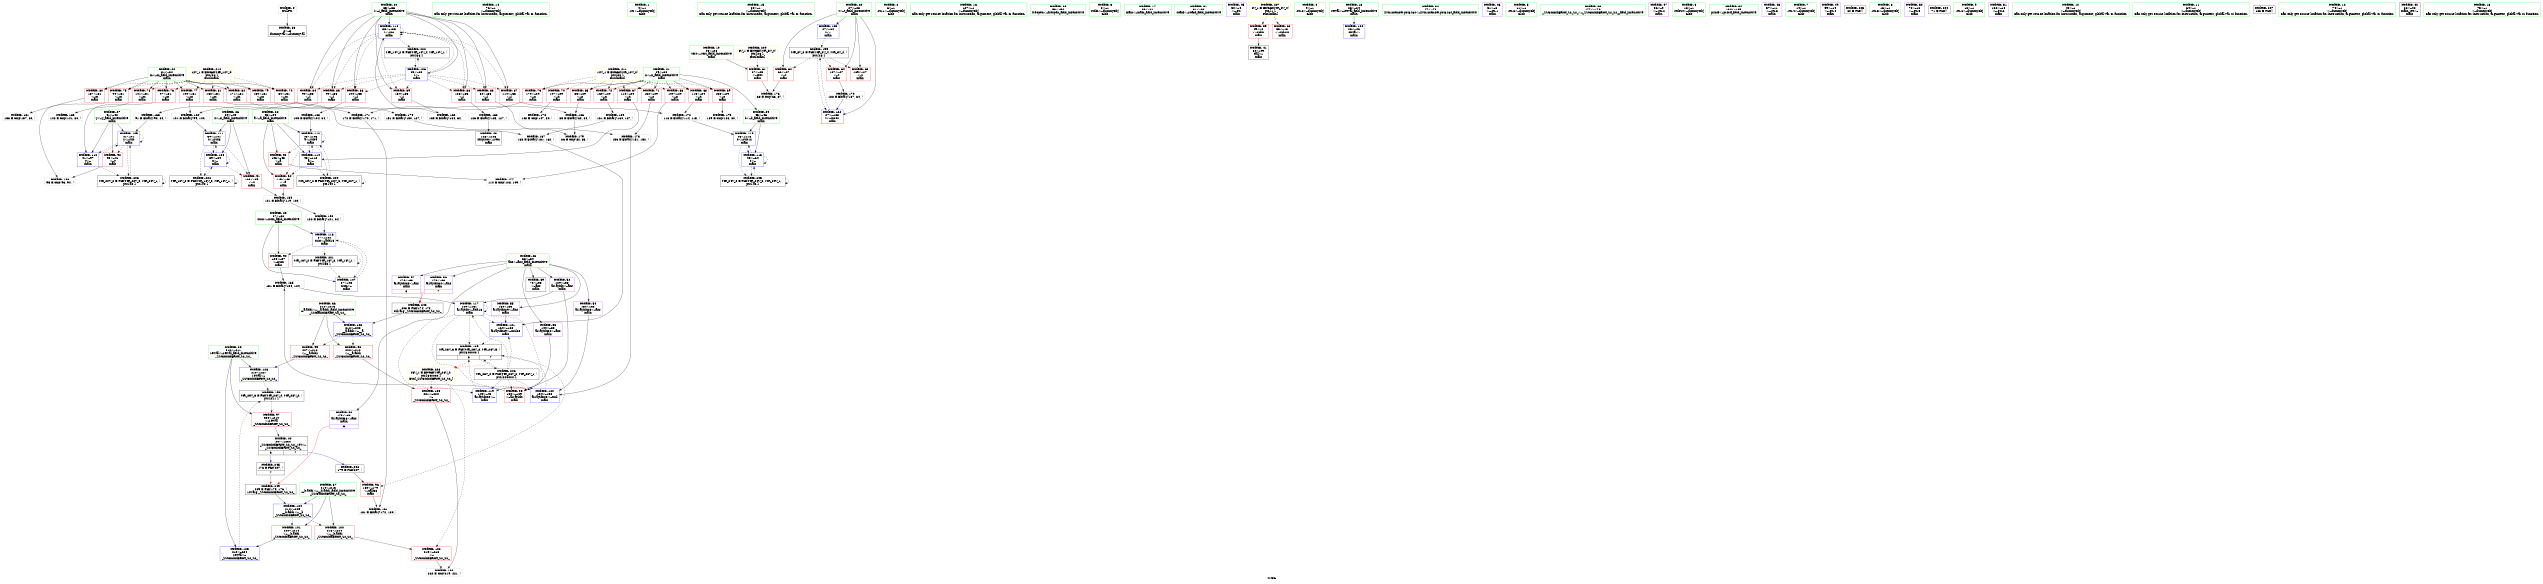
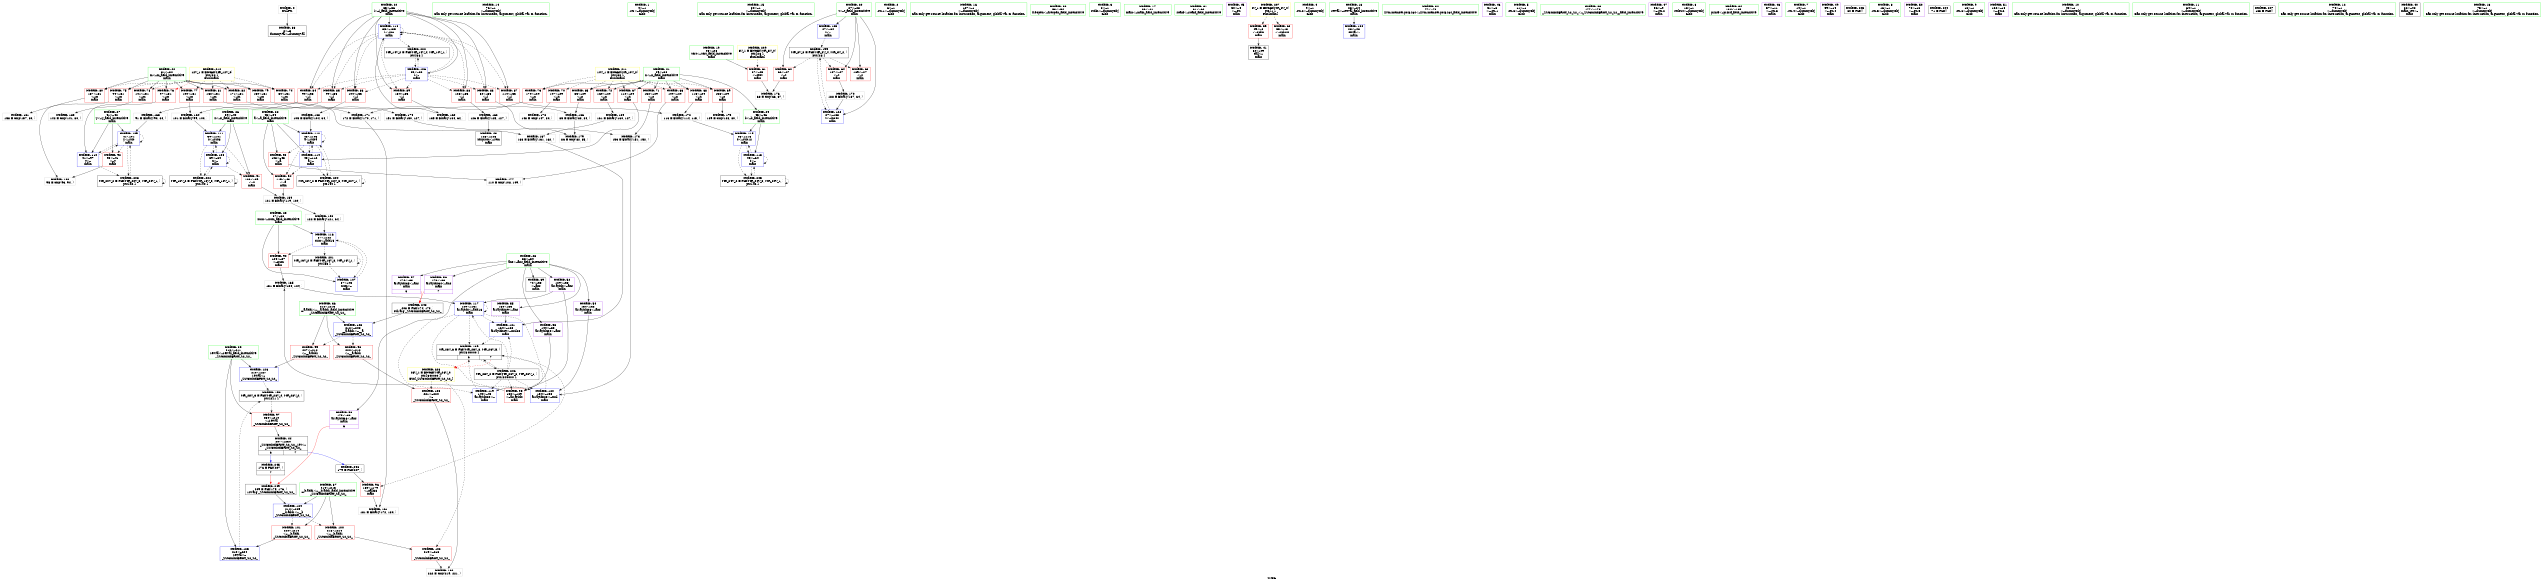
edge "NodeID: 212" -> "NodeID: 76": color black -> red
